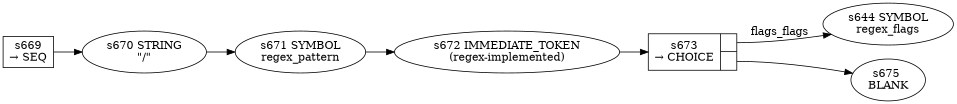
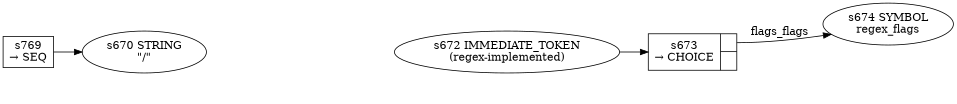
node "s644 SYMBOL regex_flags": label "s644 SYMBOL regex_flags" -> "s674 SYMBOL regex_flags"
node "s669 → SEQ": label "s669 → SEQ" -> "s769 → SEQ"
node "s671 SYMBOL regex_pattern": removed
node "s675 BLANK": removed
